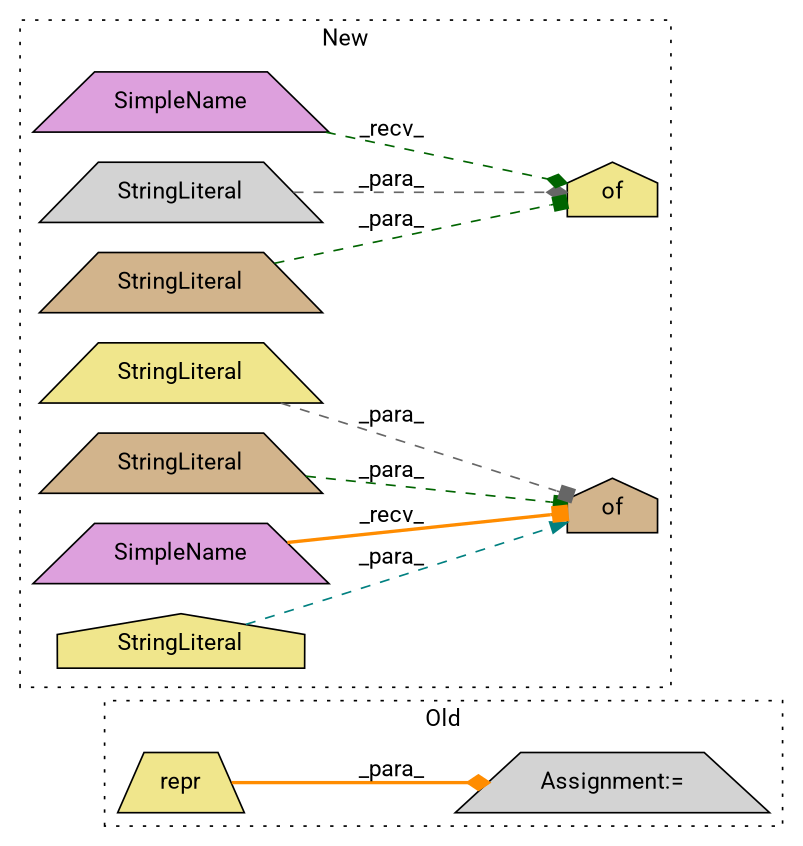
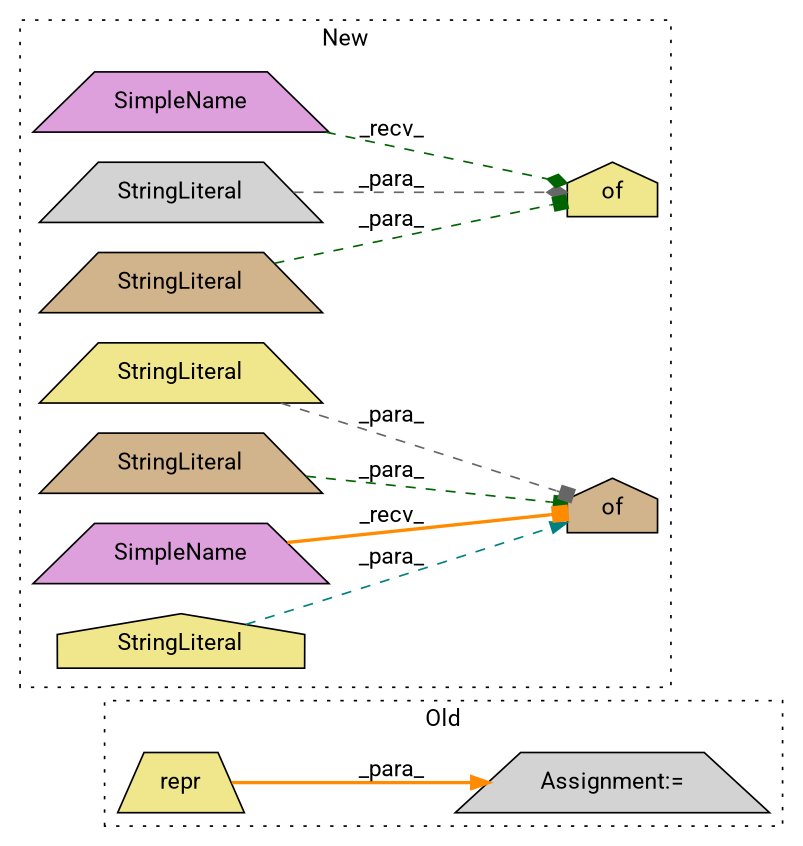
edge "repr" -> "Assignment:=": arrowhead diamond -> normal
